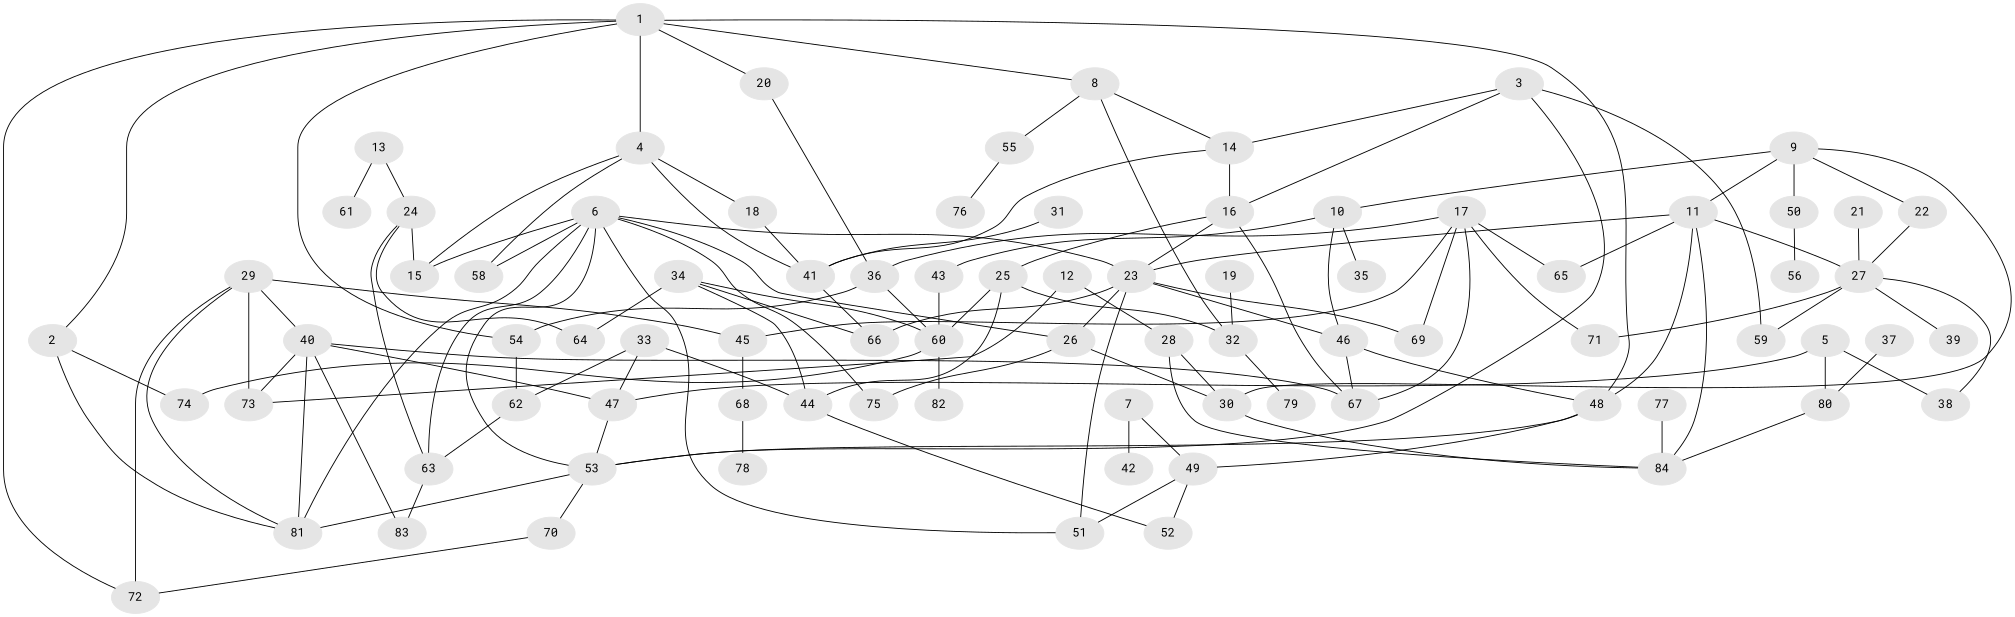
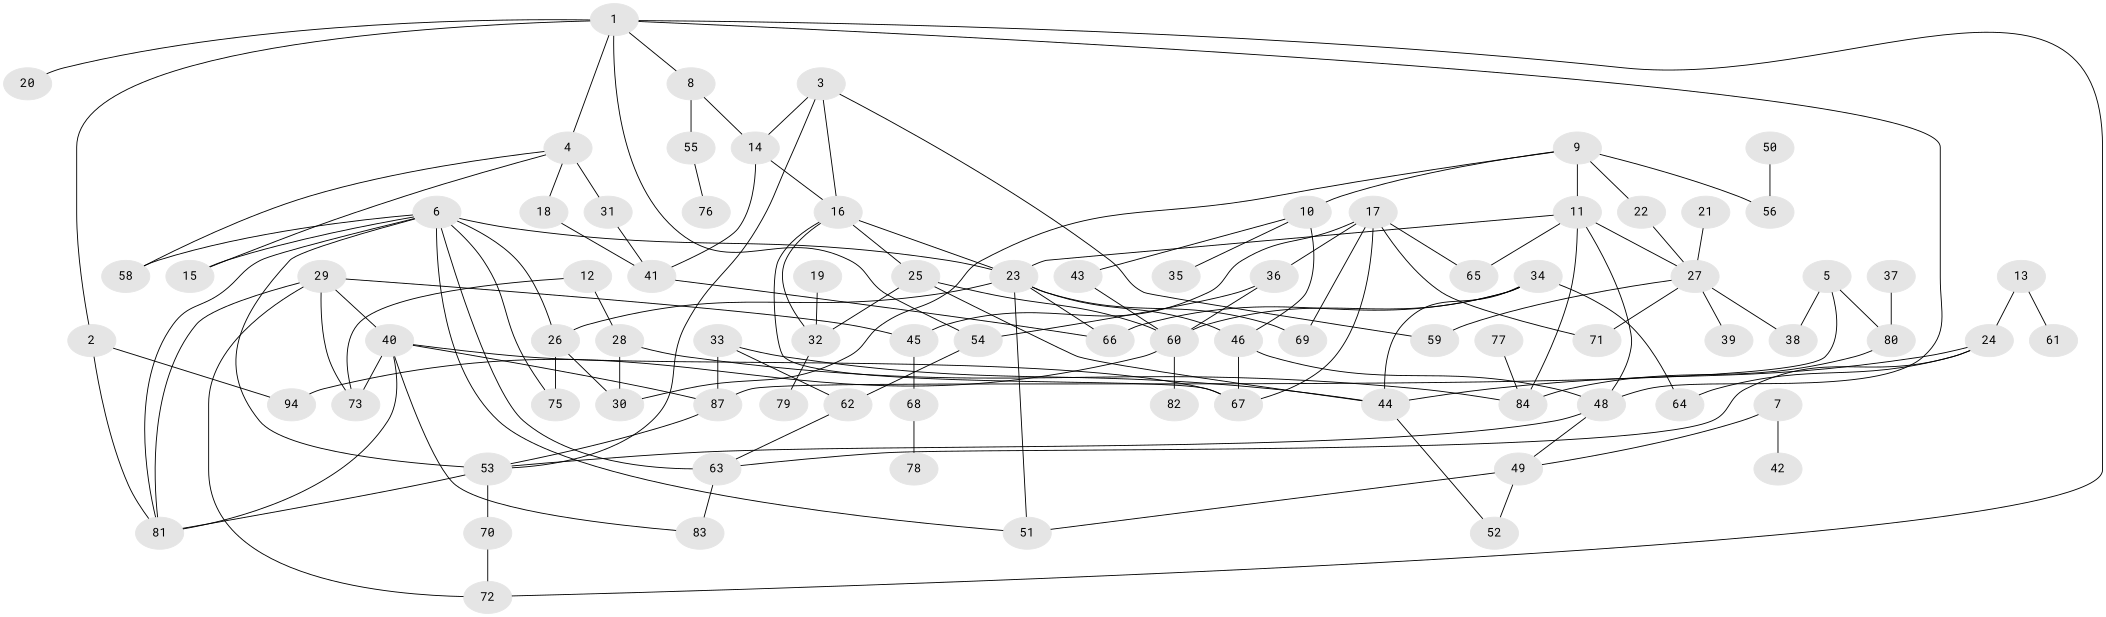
edge "20" -- "36": removed
edge "9" -- "50": now "9" -- "56"
edge "8" -- "32": now "16" -- "32"
edge "4" -- "41": now "4" -- "31"
edge "24" -- "15": now "24" -- "44"
node "74": label "74" -> "94"
node "47": label "47" -> "87"
edge "30" -- "84": removed
